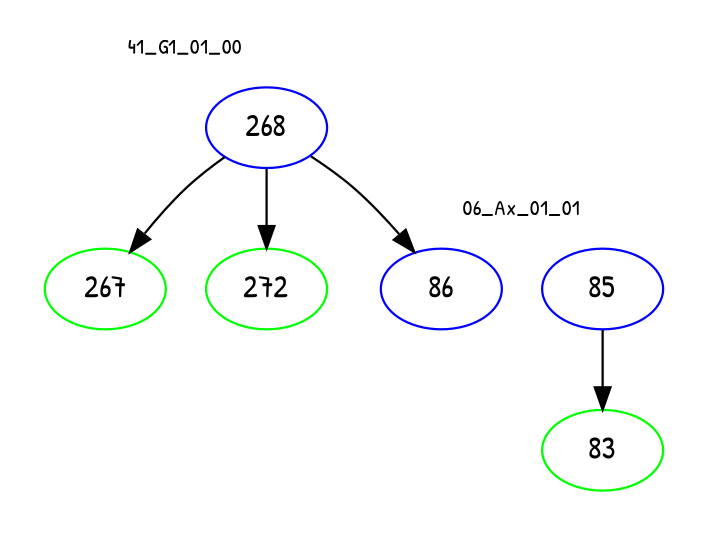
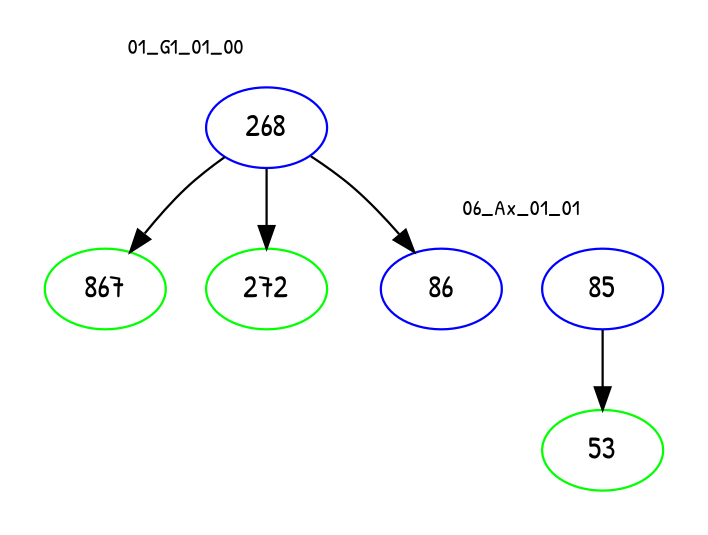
cluster "41_G1_01_00": label "41_G1_01_00" -> "01_G1_01_00"
node "267": label "267" -> "867"
node "83": label "83" -> "53"
